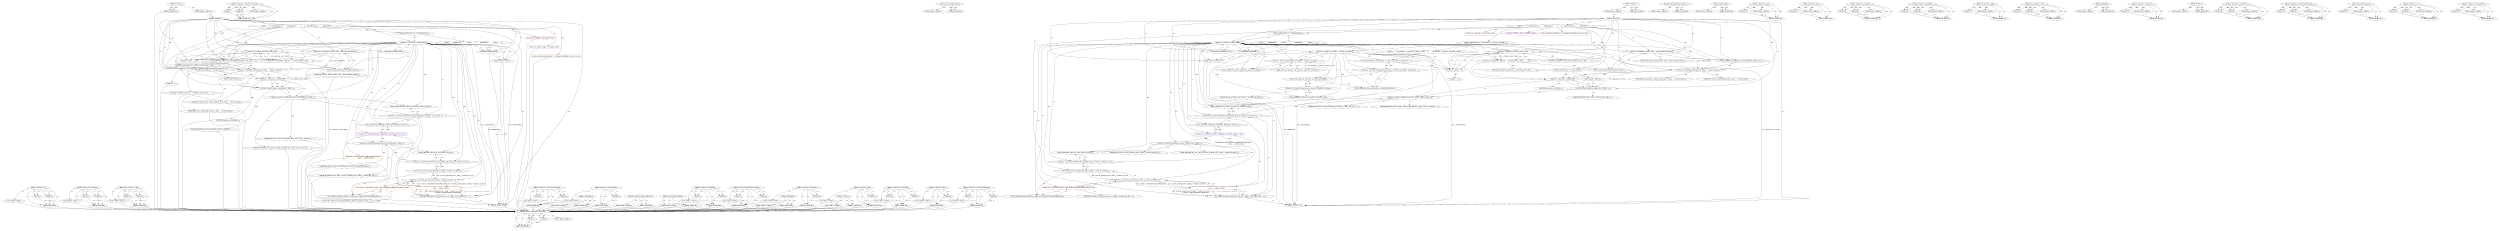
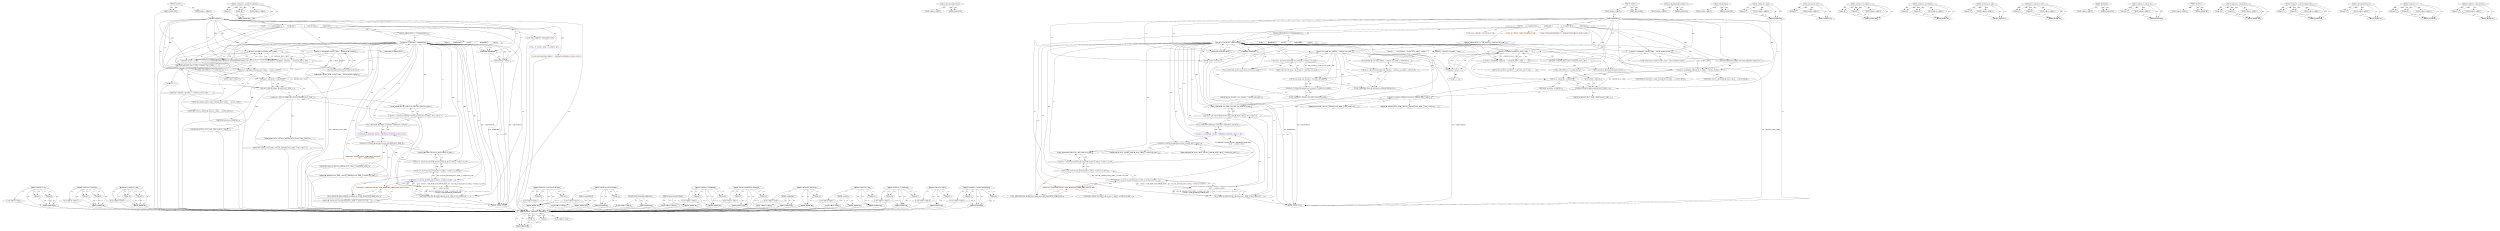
node "<(LOCAL,int current_index: int)<SUB>12</SUB>>": color purple -> darkorange
